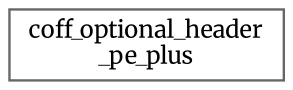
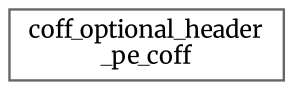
node "coff_optional_header _pe_plus": label "coff_optional_header _pe_plus" -> "coff_optional_header _pe_coff"
